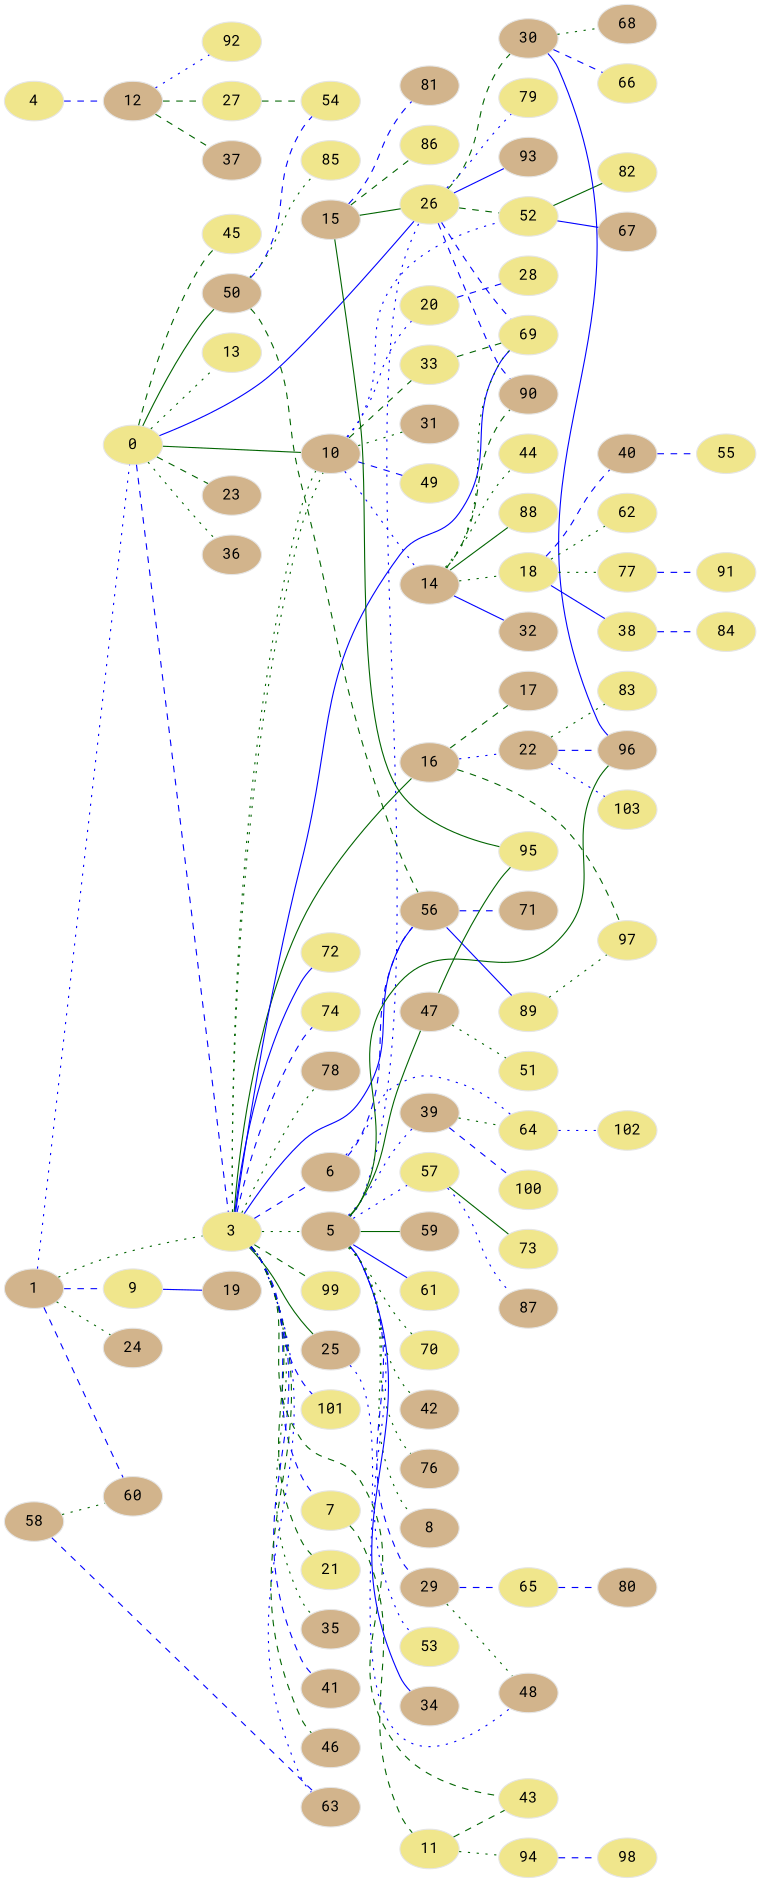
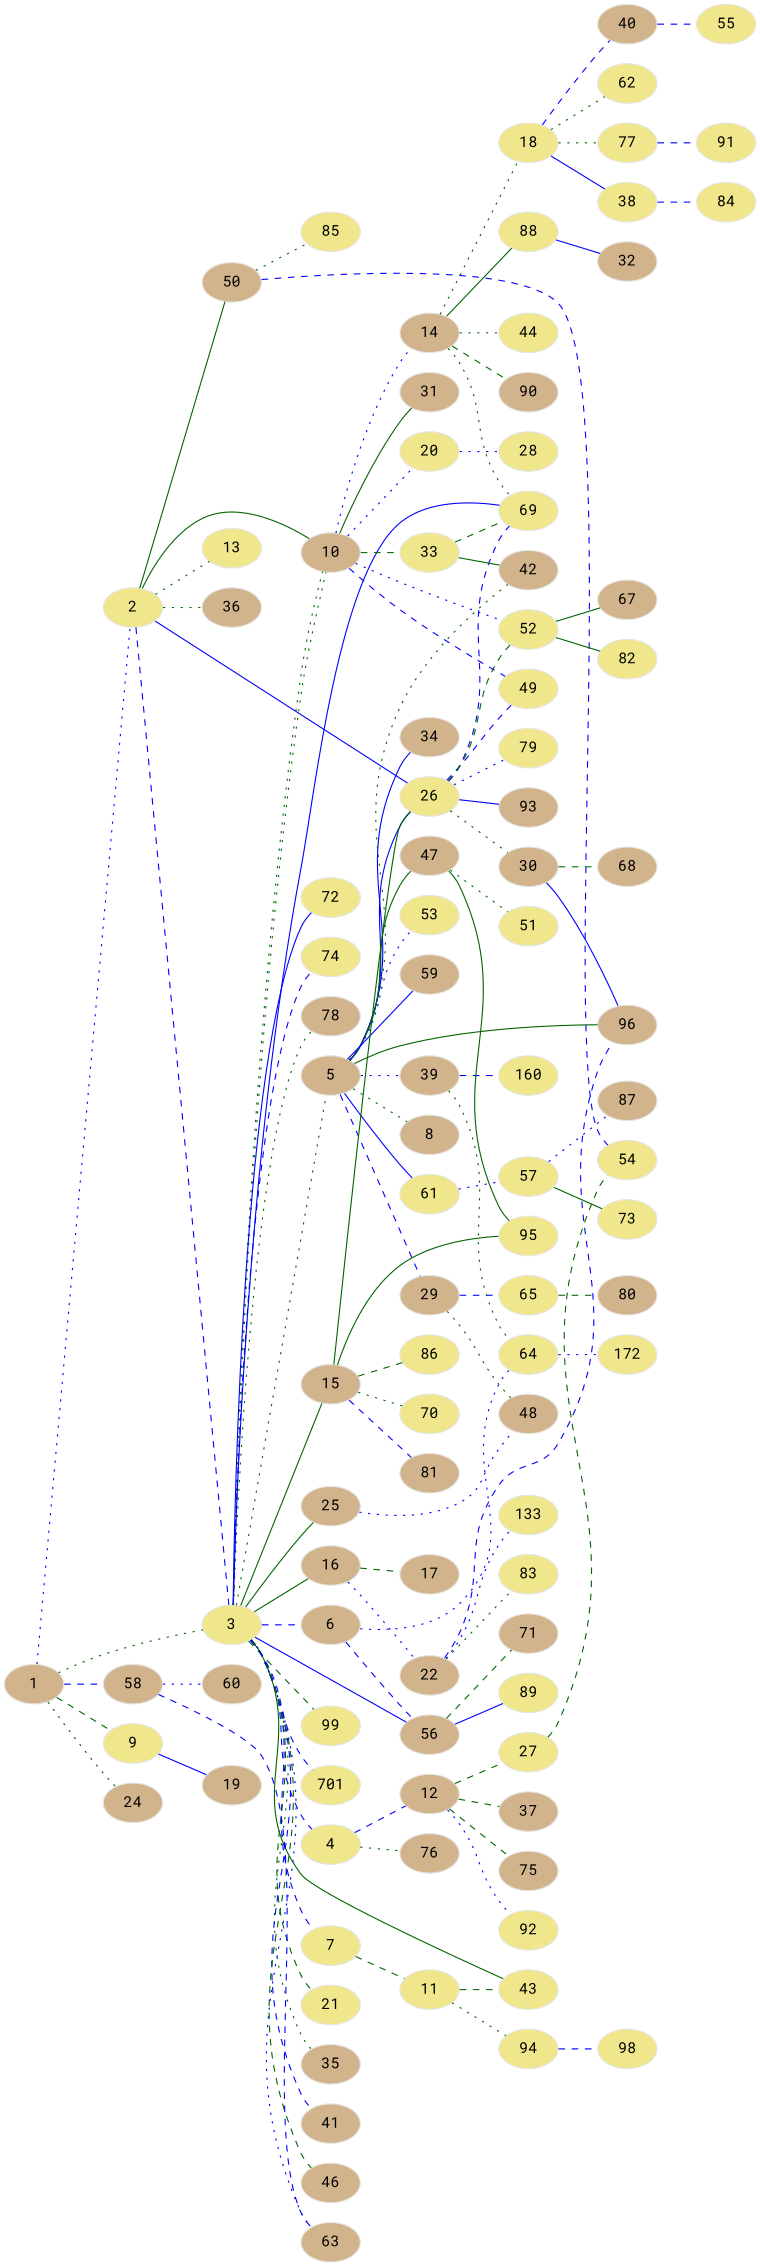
edge "68" -- "30": style dotted -> dashed
node "66": removed
edge "30" -- "26": style dashed -> dotted
edge "52" -- "67": color blue -> darkgreen
node "45": removed
edge "28" -- "20": style dashed -> dotted
edge "26" -- "90": now "26" -- "49"
edge "31" -- "10": style dotted -> solid
node "0": label "0" -> "2"
node "23": removed
edge "33" -- "42": added
edge "50" -- "56": removed
edge "14" -- "32": now "88" -- "32"
edge "26" -- "5": style dotted -> solid
node "103": label "103" -> "133"
edge "56" -- "71": color blue -> darkgreen
node "97": removed
node "102": label "102" -> "172"
node "100": label "100" -> "160"
edge "57" -- "5": now "57" -- "61"
edge "5" -- "59": color darkgreen -> blue
edge "1" -- "9": color blue -> darkgreen
edge "5" -- "70": now "15" -- "70"
edge "5" -- "76": now "4" -- "76"
edge "1" -- "60": now "1" -- "58"
node "101": label "101" -> "701"
edge "3" -- "43": style dashed -> solid
edge "15" -- "3": added
edge "60" -- "58": color darkgreen -> blue
edge "65" -- "80": color blue -> darkgreen
edge "3" -- "4": added
node "75": added
